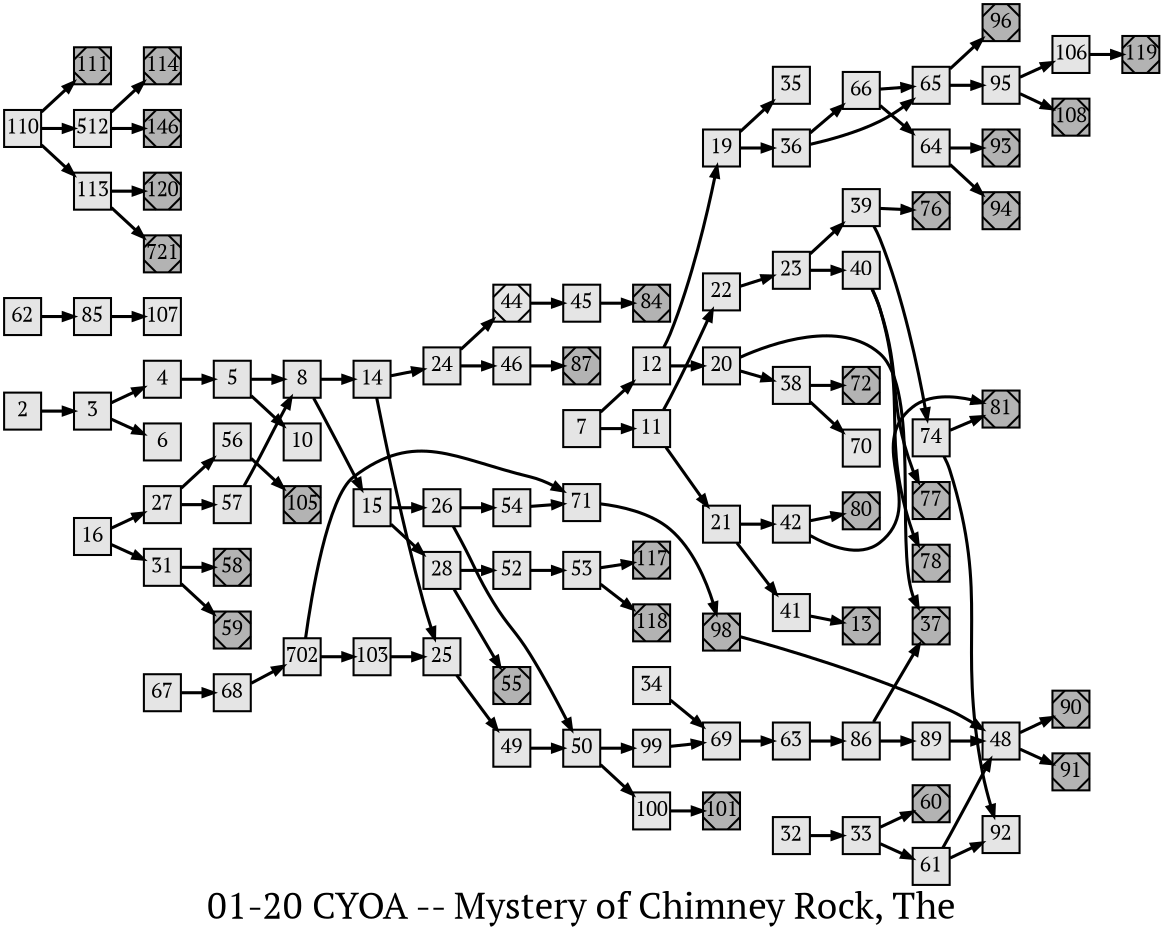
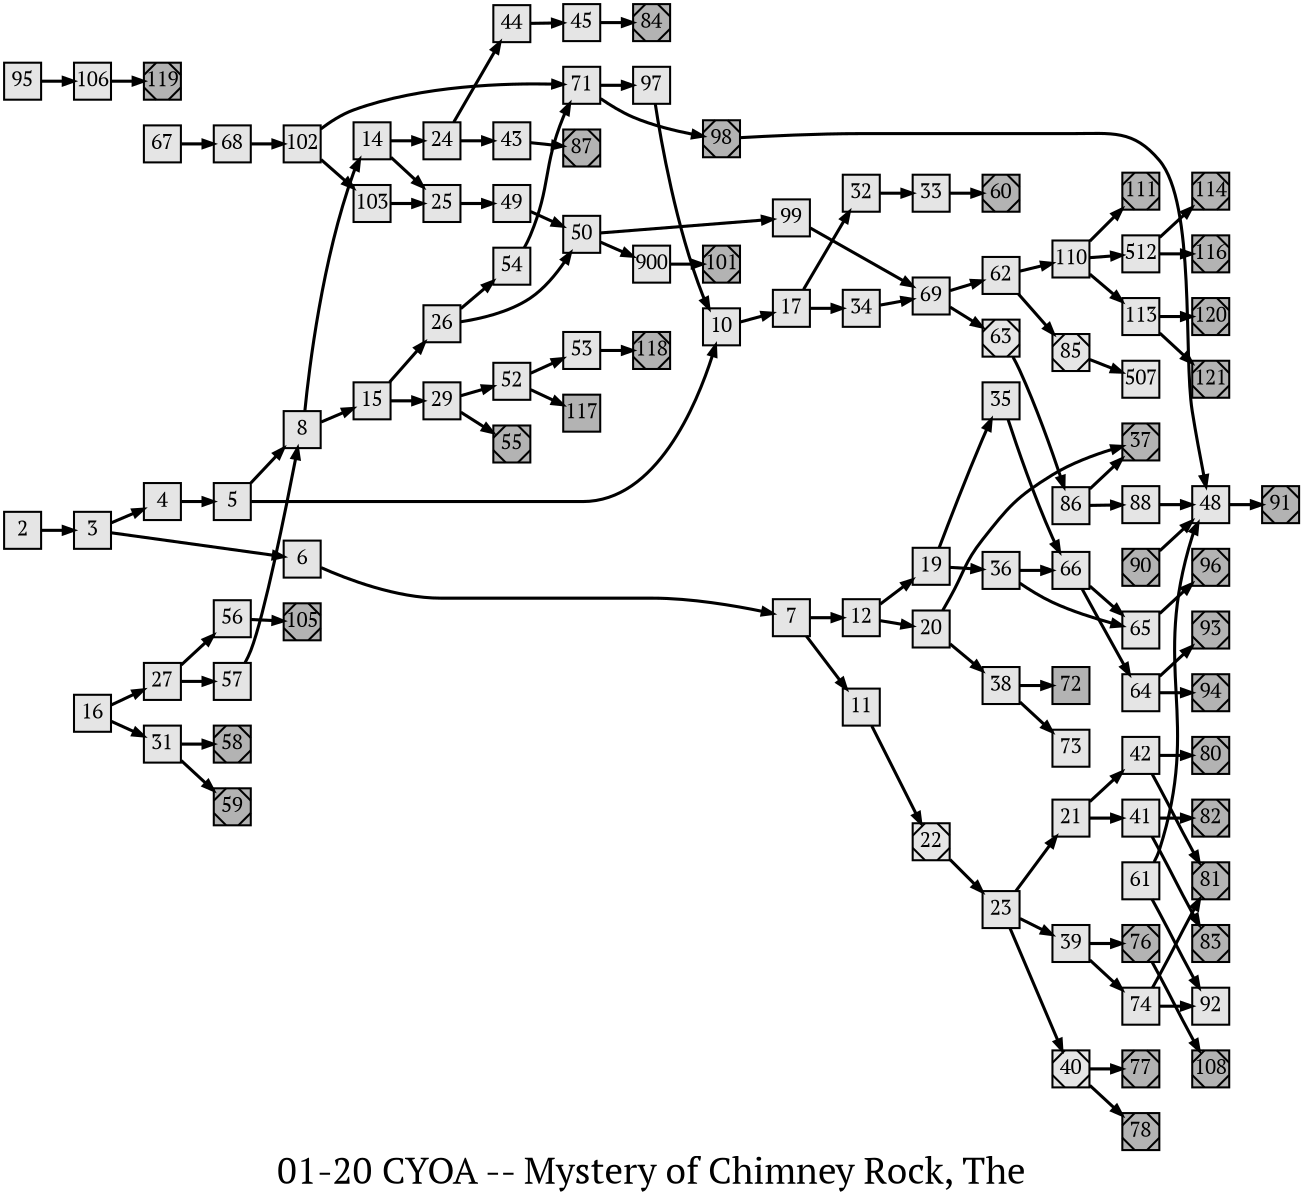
node "97": added
edge "65" -> "95": removed
edge "95" -> "108": now "76" -> "108"
node "146": label "146" -> "116"
node "721": label "721" -> "121"
edge "62" -> "110": added
node "40": shape box -> Msquare
edge "69" -> "62": added
node "22": shape box -> Msquare
node "44": shape Msquare -> box
node "17": added
node "85": shape box -> Msquare
node "107": label "107" -> "507"
node "46": label "46" -> "43"
node "72": shape Msquare -> box
node "70": label "70" -> "73"
edge "11" -> "21": now "23" -> "21"
edge "35" -> "66": added
node "117": shape Msquare -> box
edge "53" -> "117": now "52" -> "117"
node "28": label "28" -> "29"
edge "6" -> "7": added
node "13": label "13" -> "83"
node "702": label "702" -> "102"
edge "48" -> "90": reversed
node "63": shape box -> Msquare
node "89": label "89" -> "88"
node "100": label "100" -> "900"
node "82": added
edge "33" -> "61": removed
